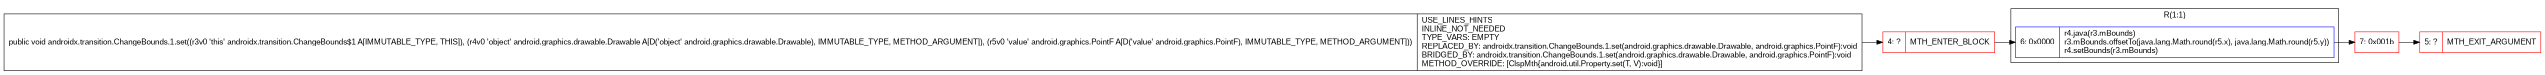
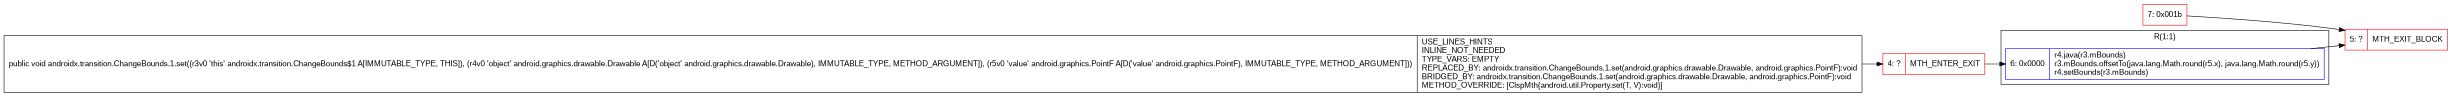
node "4: ?": text "MTH_ENTER_BLOCK" -> "MTH_ENTER_EXIT"
edge "6: 0x0000" -> "7: 0x001b": now "6: 0x0000" -> "5: ?"
node "5: ?": text "MTH_EXIT_ARGUMENT" -> "MTH_EXIT_BLOCK"
